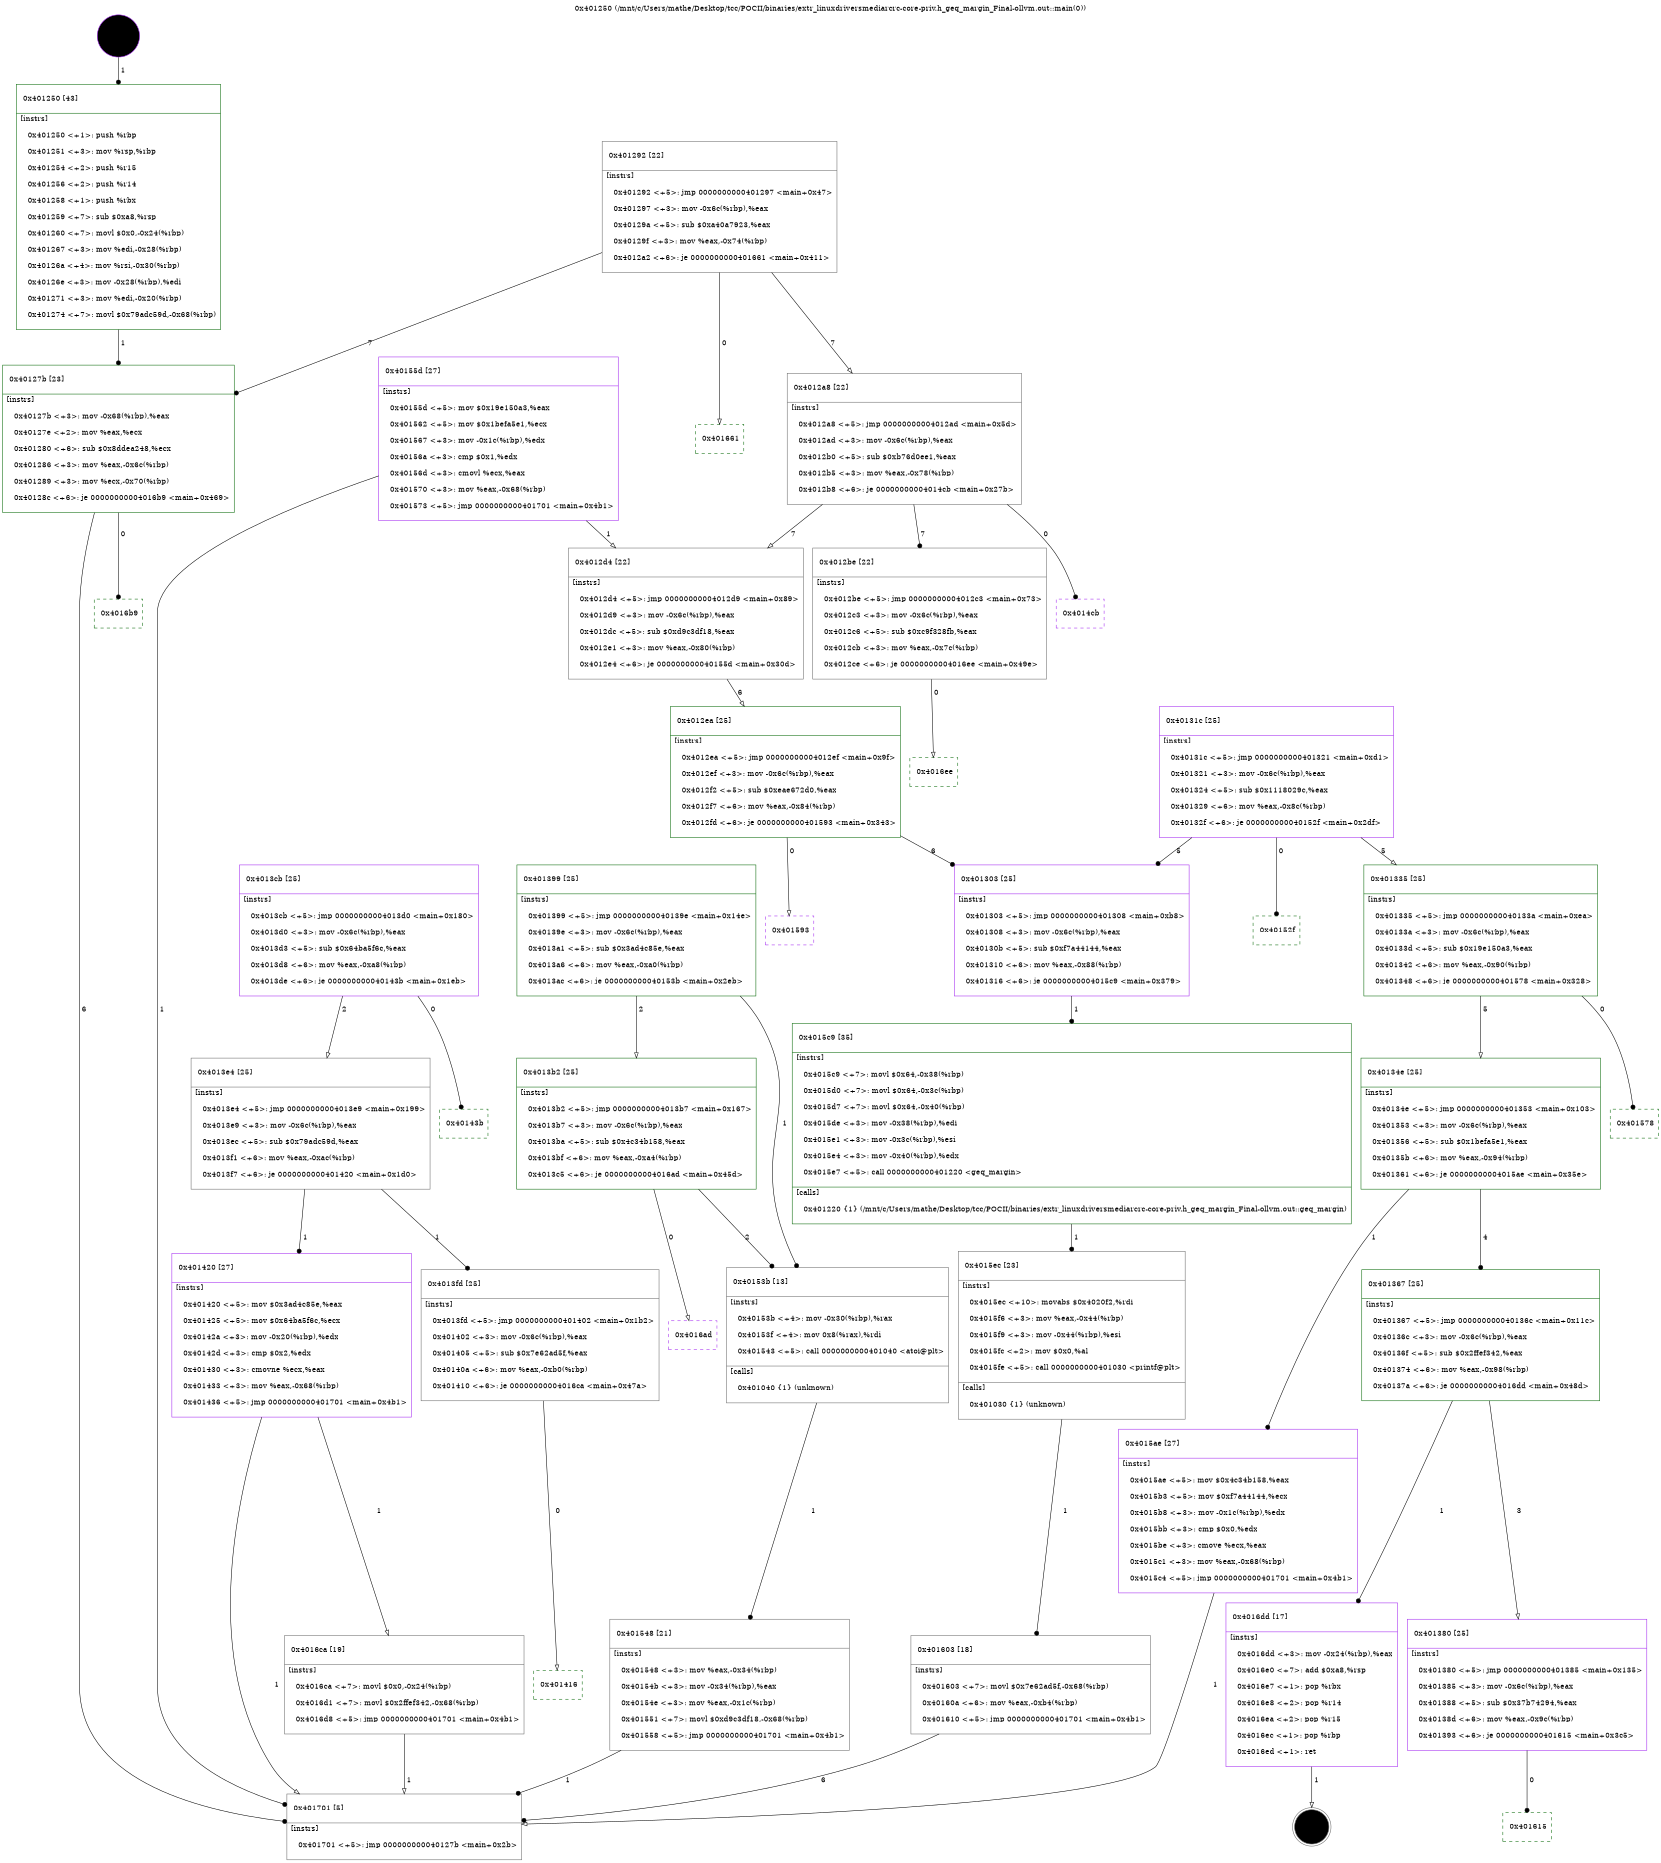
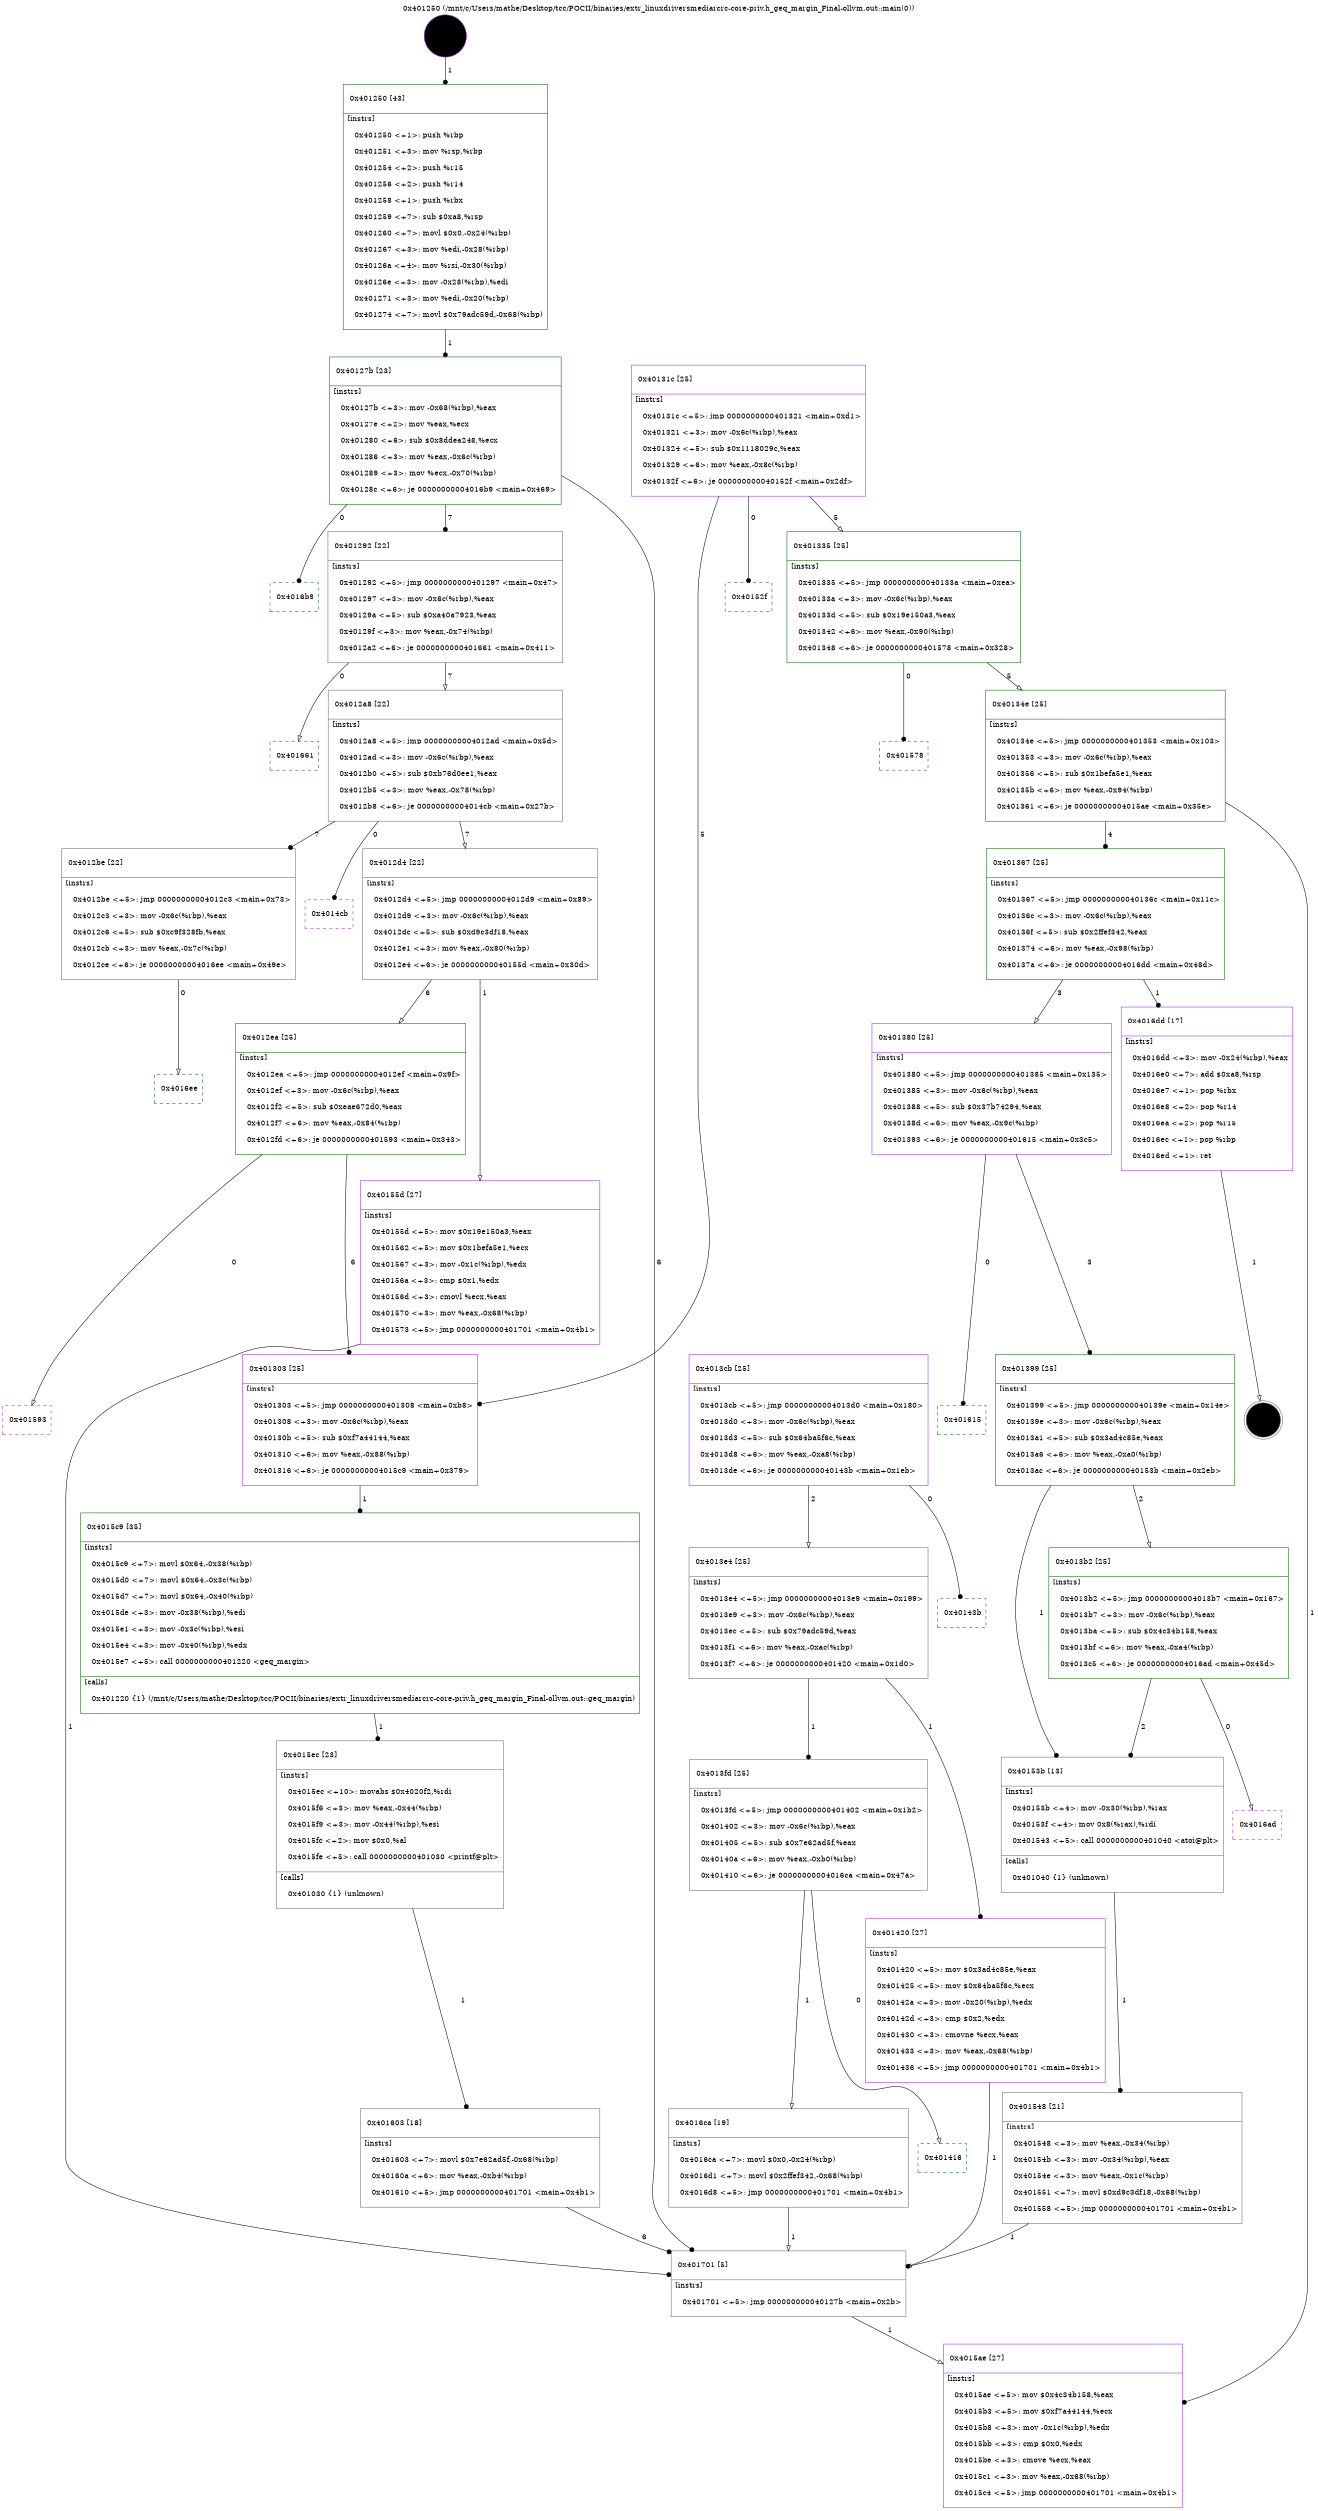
edge "0x401292 [22]" -> "0x40127b [23]": reversed
edge "0x40155d [27]" -> "0x4012d4 [22]": reversed
edge "0x401380 [25]" -> "0x401399 [25]": added, label "3"
edge "0x401420 [27]" -> "0x4016ca [19]": now "0x4013fd [25]" -> "0x4016ca [19]"
edge "0x4015ae [27]" -> "0x401701 [5]": reversed
